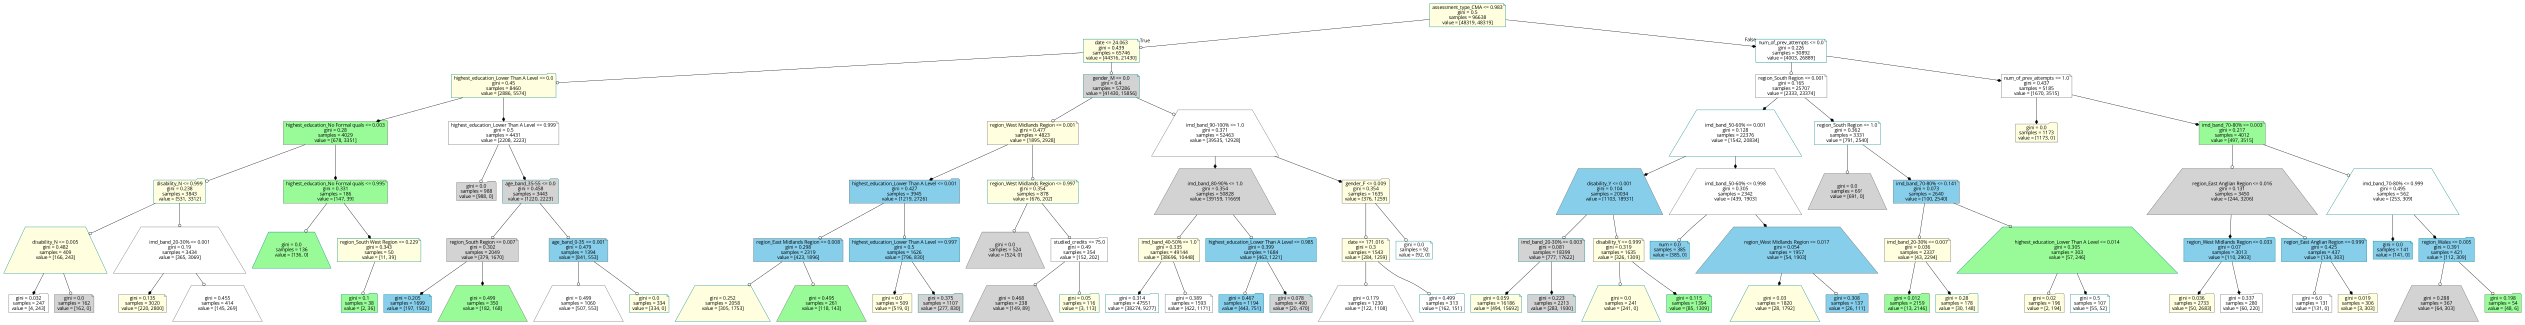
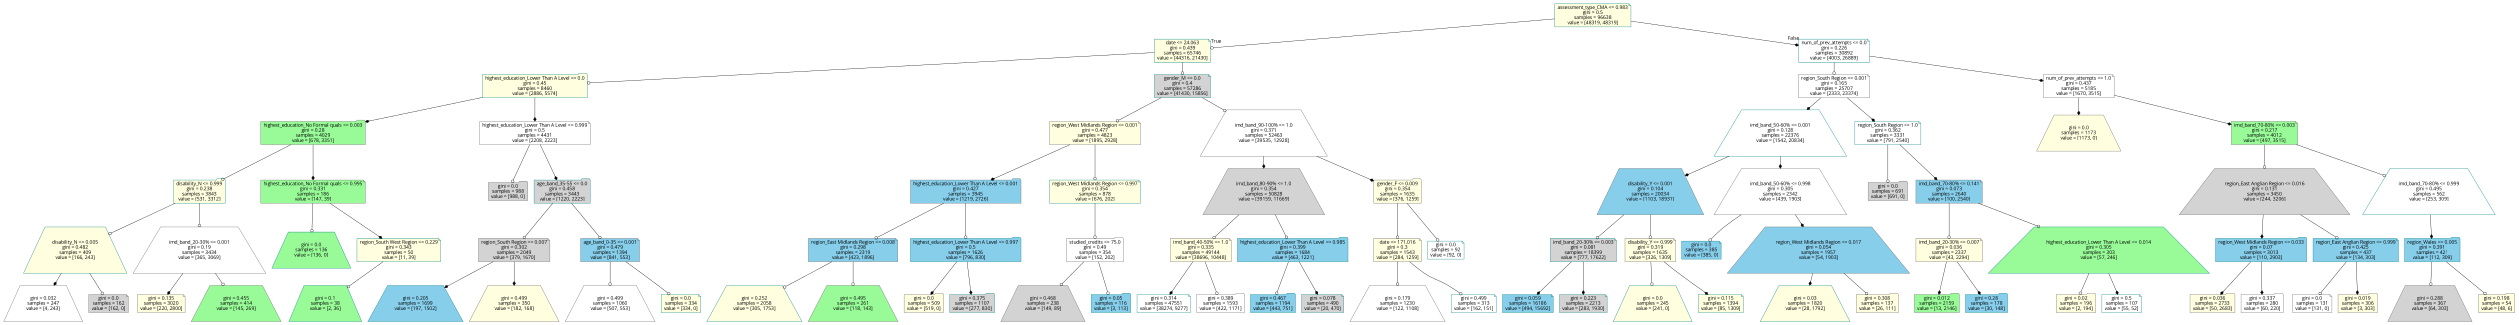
node "gini = 0.0 samples = 1173 value = [1173, 0]": shape folder -> trapezium
node "gini = 0.0 samples = 691 value = [691, 0]": shape trapezium -> folder
node "gini = 0.0 samples = 524 value = [524, 0]": removed
node "num = 0.0 samples = 385 value = [385, 0]": label "num = 0.0 samples = 385 value = [385, 0]" -> "gini = 0.0 samples = 385 value = [385, 0]"
node "gini = 0.0 samples = 141 value = [141, 0]": removed
node "gini = 0.032 samples = 247 value = [4, 243]": shape folder -> trapezium
node "gini = 0.455 samples = 414 value = [145, 269]": fillcolor white -> palegreen
node "gini = 0.1 samples = 38 value = [2, 36]": shape folder -> trapezium
node "gini = 0.205 samples = 1699 value = [197, 1502]": shape note -> trapezium
node "gini = 0.499 samples = 350 value = [182, 168]": fillcolor palegreen -> lightyellow
node "gini = 0.05 samples = 116 value = [3, 113]": fillcolor lightyellow -> skyblue
node "gini = 0.314 samples = 47551 value = [38274, 9277]": shape folder -> note
node "gini = 0.389 samples = 1593 value = [422, 1171]": shape note -> folder
node "gini = 0.499 samples = 313 value = [162, 151]": shape folder -> note
node "gini = 0.059 samples = 16186 value = [494, 15692]": fillcolor lightyellow -> skyblue
node "gini = 0.0 samples = 241 value = [241, 0]": label "gini = 0.0 samples = 241 value = [241, 0]" -> "gini = 0.0 samples = 245 value = [241, 0]"
node "gini = 0.115 samples = 1394 value = [85, 1309]": fillcolor palegreen -> lightyellow
node "gini = 0.308 samples = 137 value = [26, 111]": fillcolor skyblue -> lightyellow
node "gini = 0.28 samples = 178 value = [30, 148]": fillcolor lightyellow -> skyblue
node "gini = 6.0 samples = 131 value = [131, 0]": label "gini = 6.0 samples = 131 value = [131, 0]" -> "gini = 0.0 samples = 131 value = [131, 0]"
node "gini = 0.198 samples = 54 value = [48, 6]": fillcolor palegreen -> lightyellow
